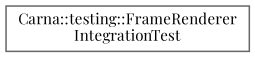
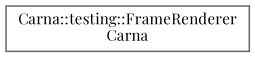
node "Carna::testing::FrameRenderer IntegrationTest": label "Carna::testing::FrameRenderer IntegrationTest" -> "Carna::testing::FrameRenderer Carna"
